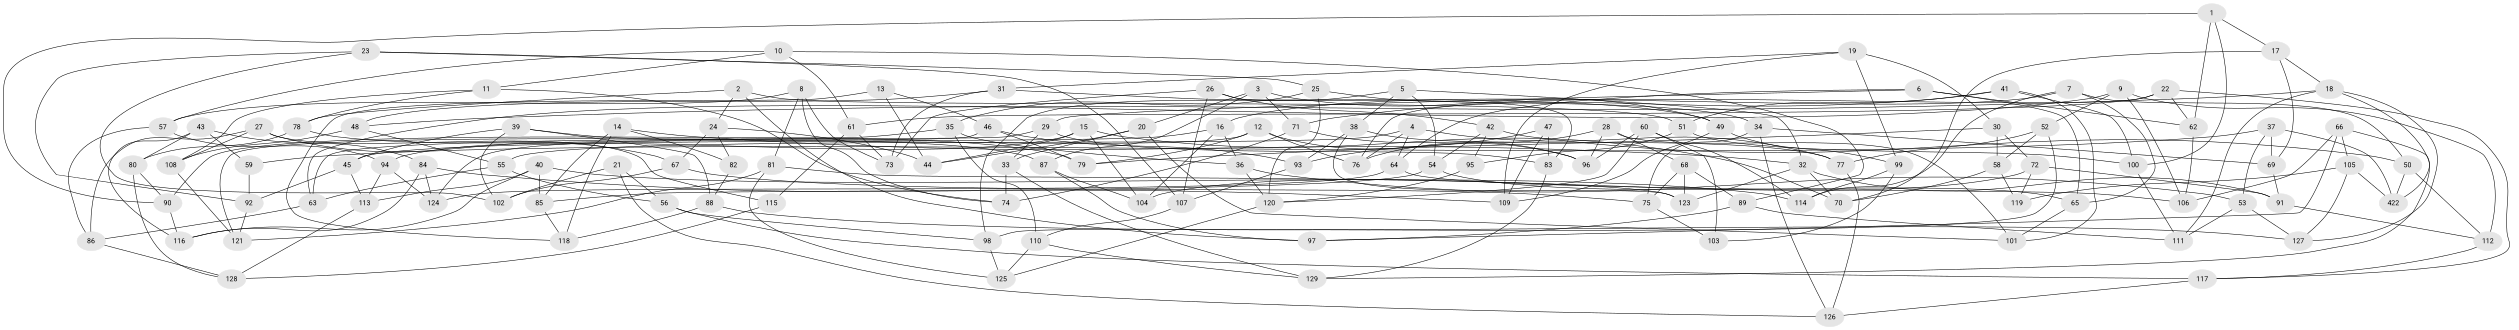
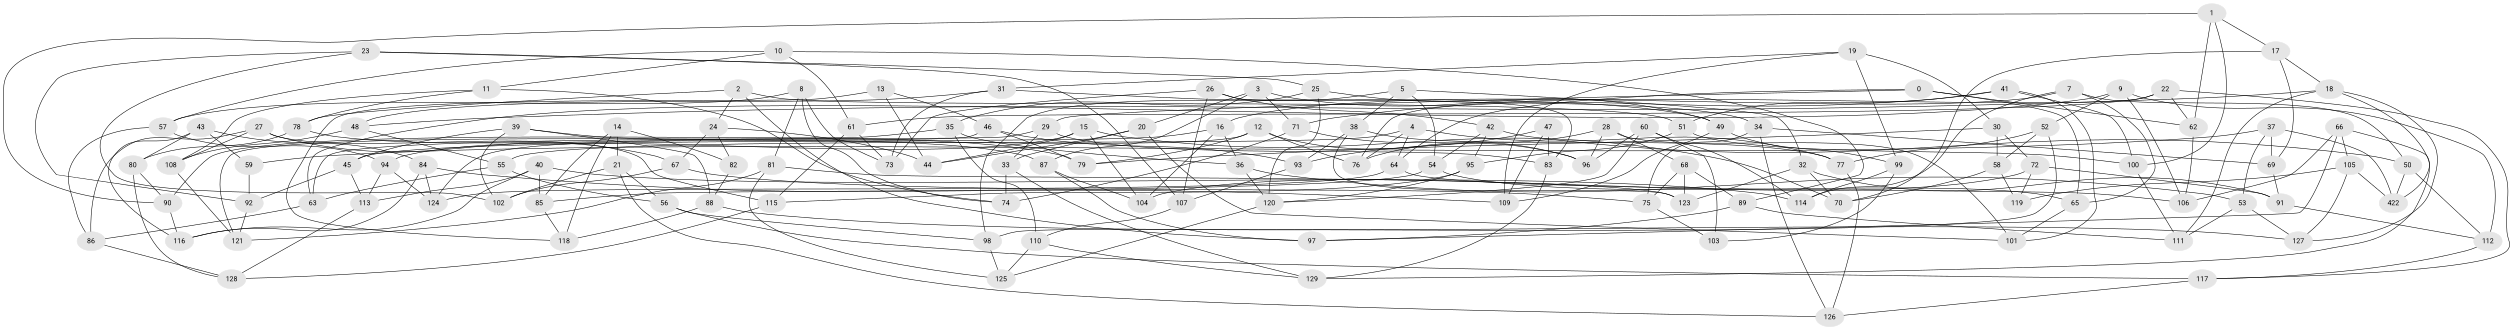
node "6": label "6" -> "0"
edge "14" -- "32": now "14" -- "21"
edge "95" -- "115": added
